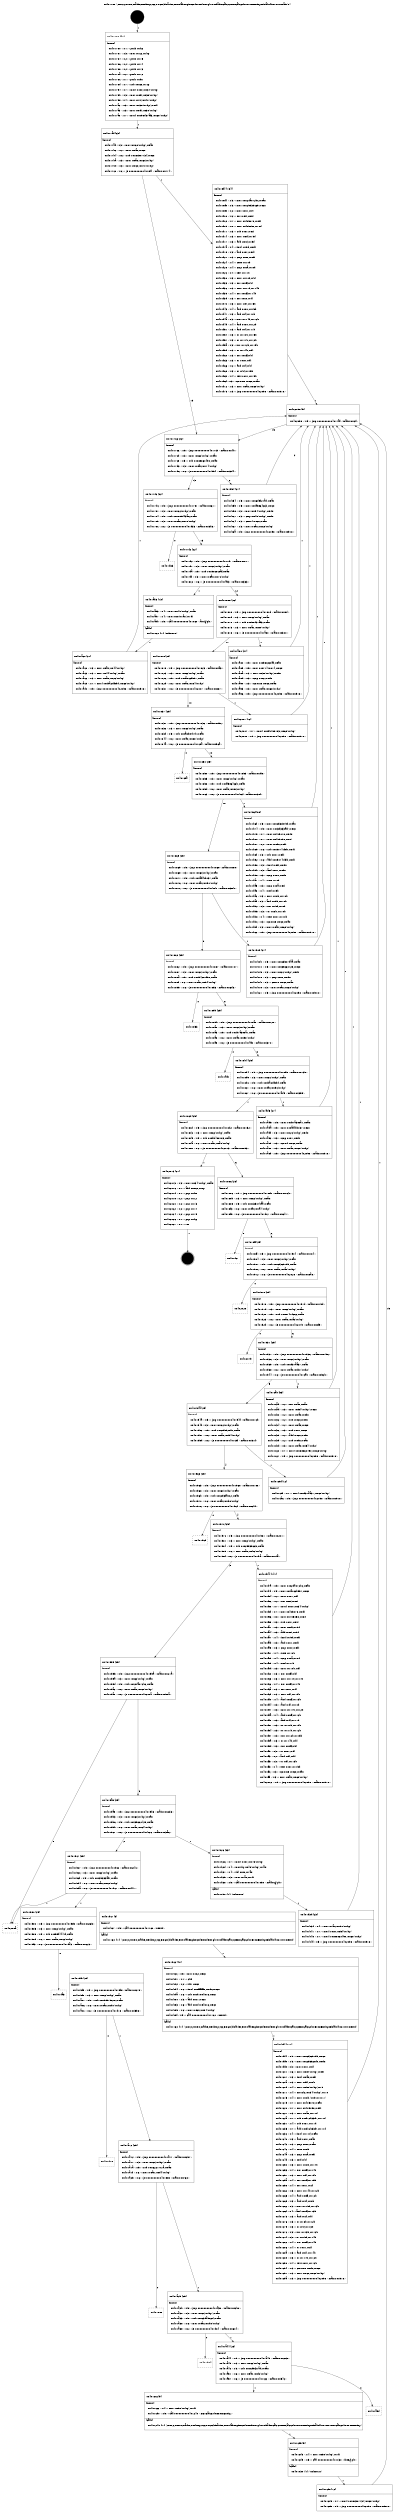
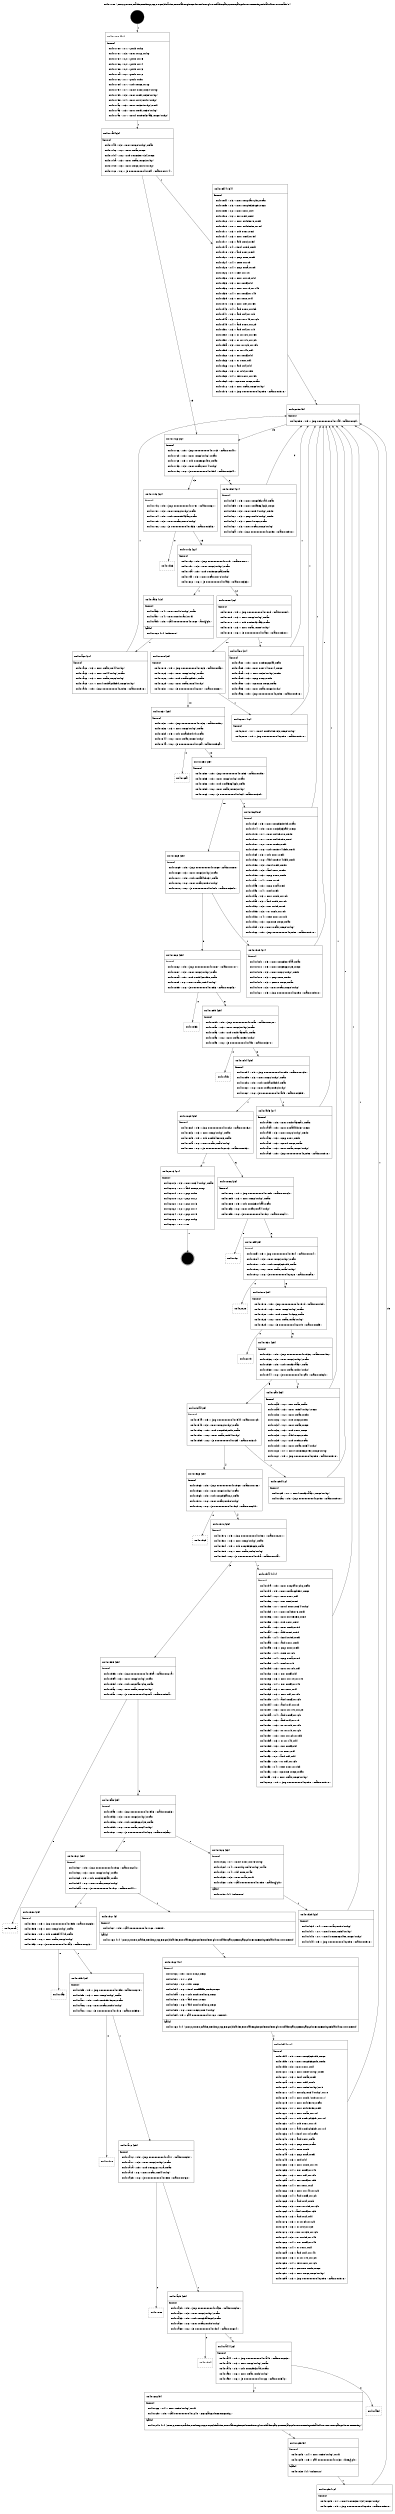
edge "0x4018ff [25]" -> "0x401918 [25]": added, label "6"
edge "0x4019c7 [25]" -> "0x40208a": now "0x4019c7 [25]" -> "0x401bc7 [5]"
edge "0x4019e0 [25]" -> "0x4019f9 [25]": added, label "1"
